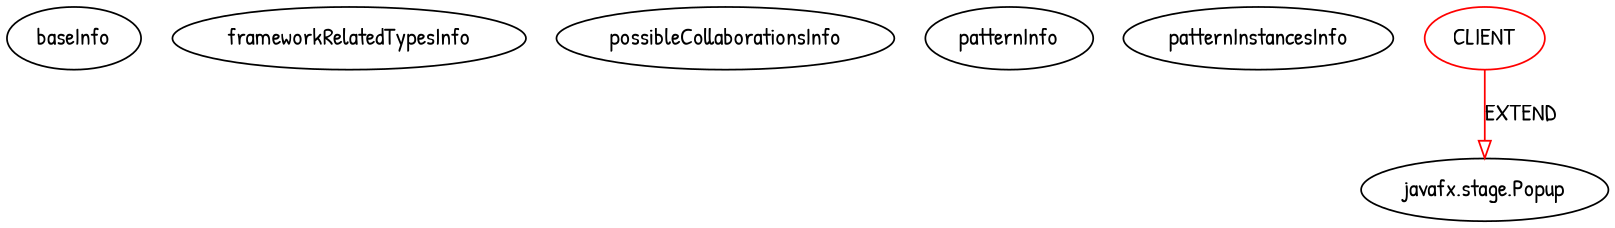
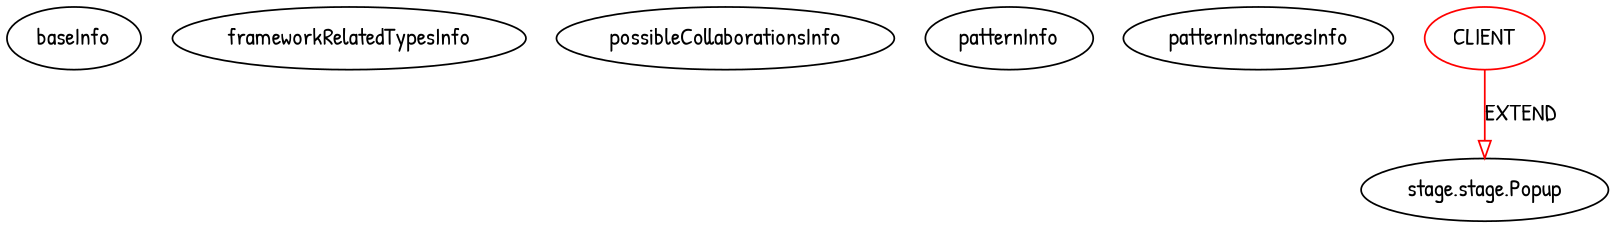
node "javafx.stage.Popup": label "javafx.stage.Popup" -> "stage.stage.Popup"
